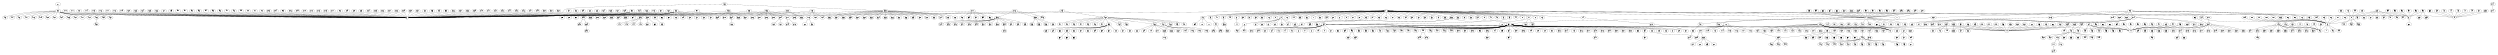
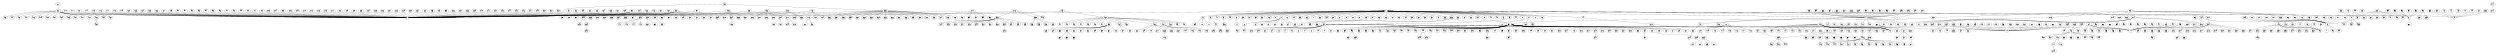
node "457": added
